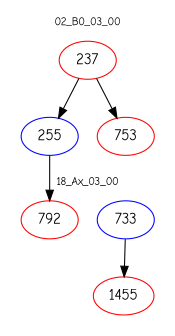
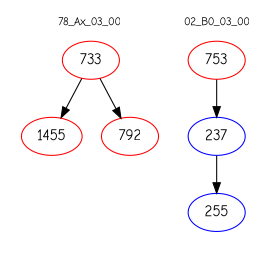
node "237": color red -> blue
edge "237" -> "753": reversed
edge "255" -> "792": now "733" -> "792"
cluster "18_Ax_03_00": label "18_Ax_03_00" -> "78_Ax_03_00"
node "733": color blue -> red
